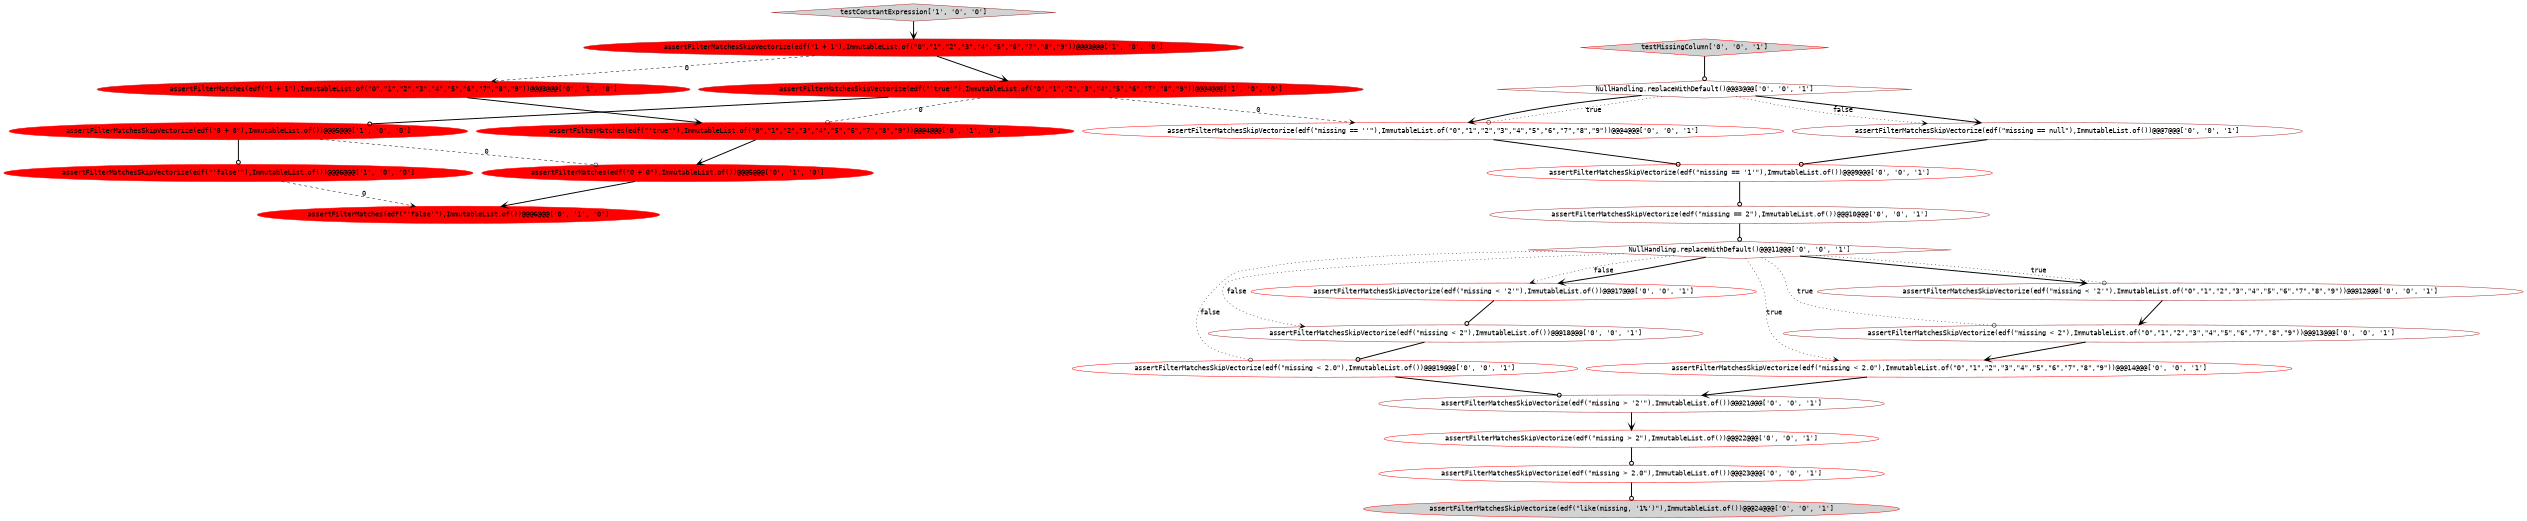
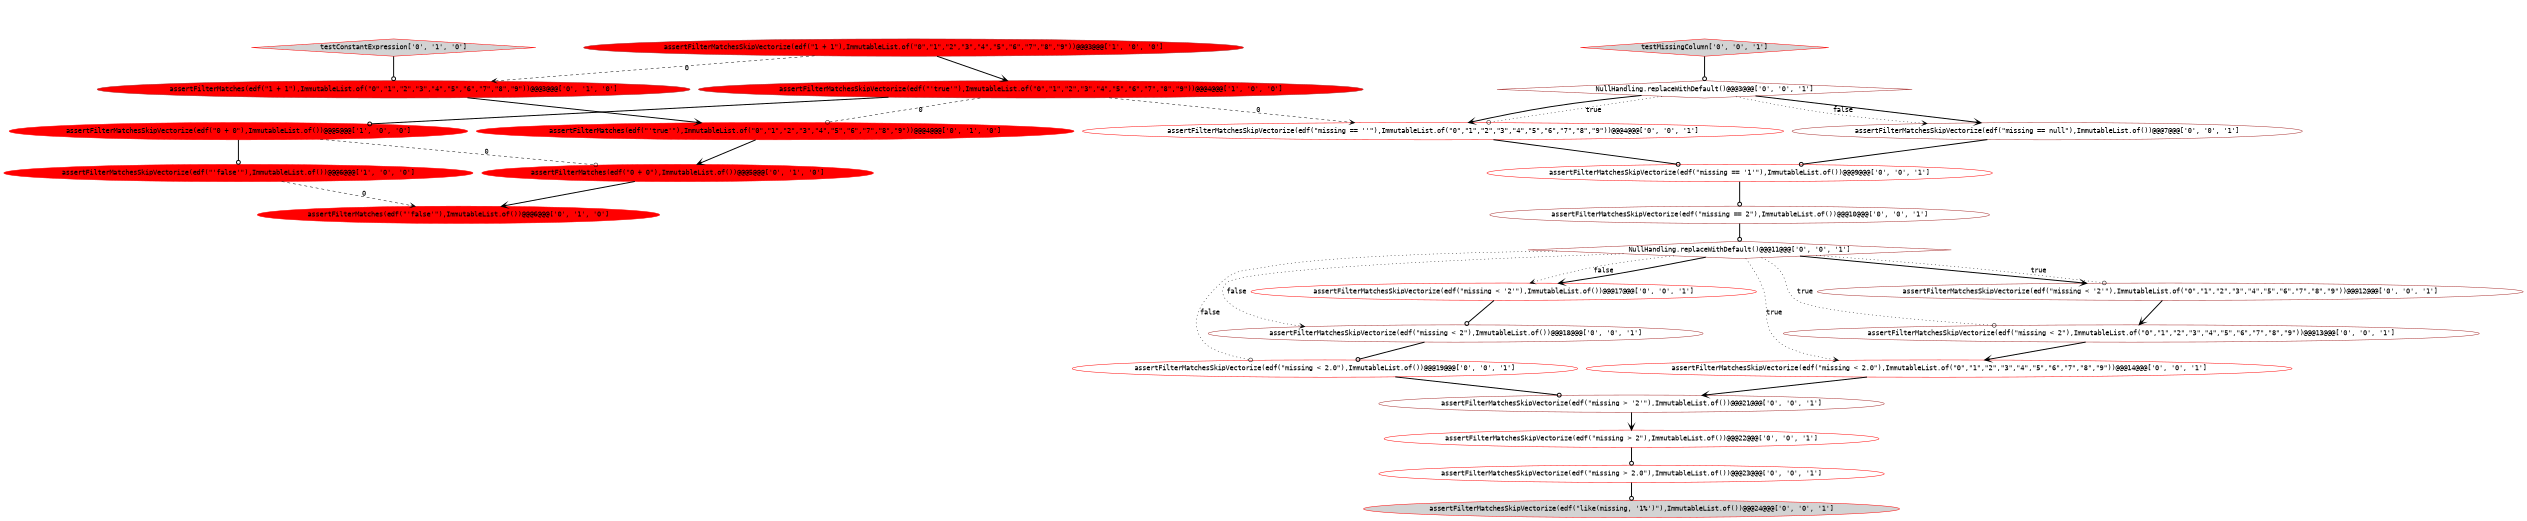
node "testConstantExpression['1', '0', '0']": removed
node "testConstantExpression['0', '1', '0']": added
